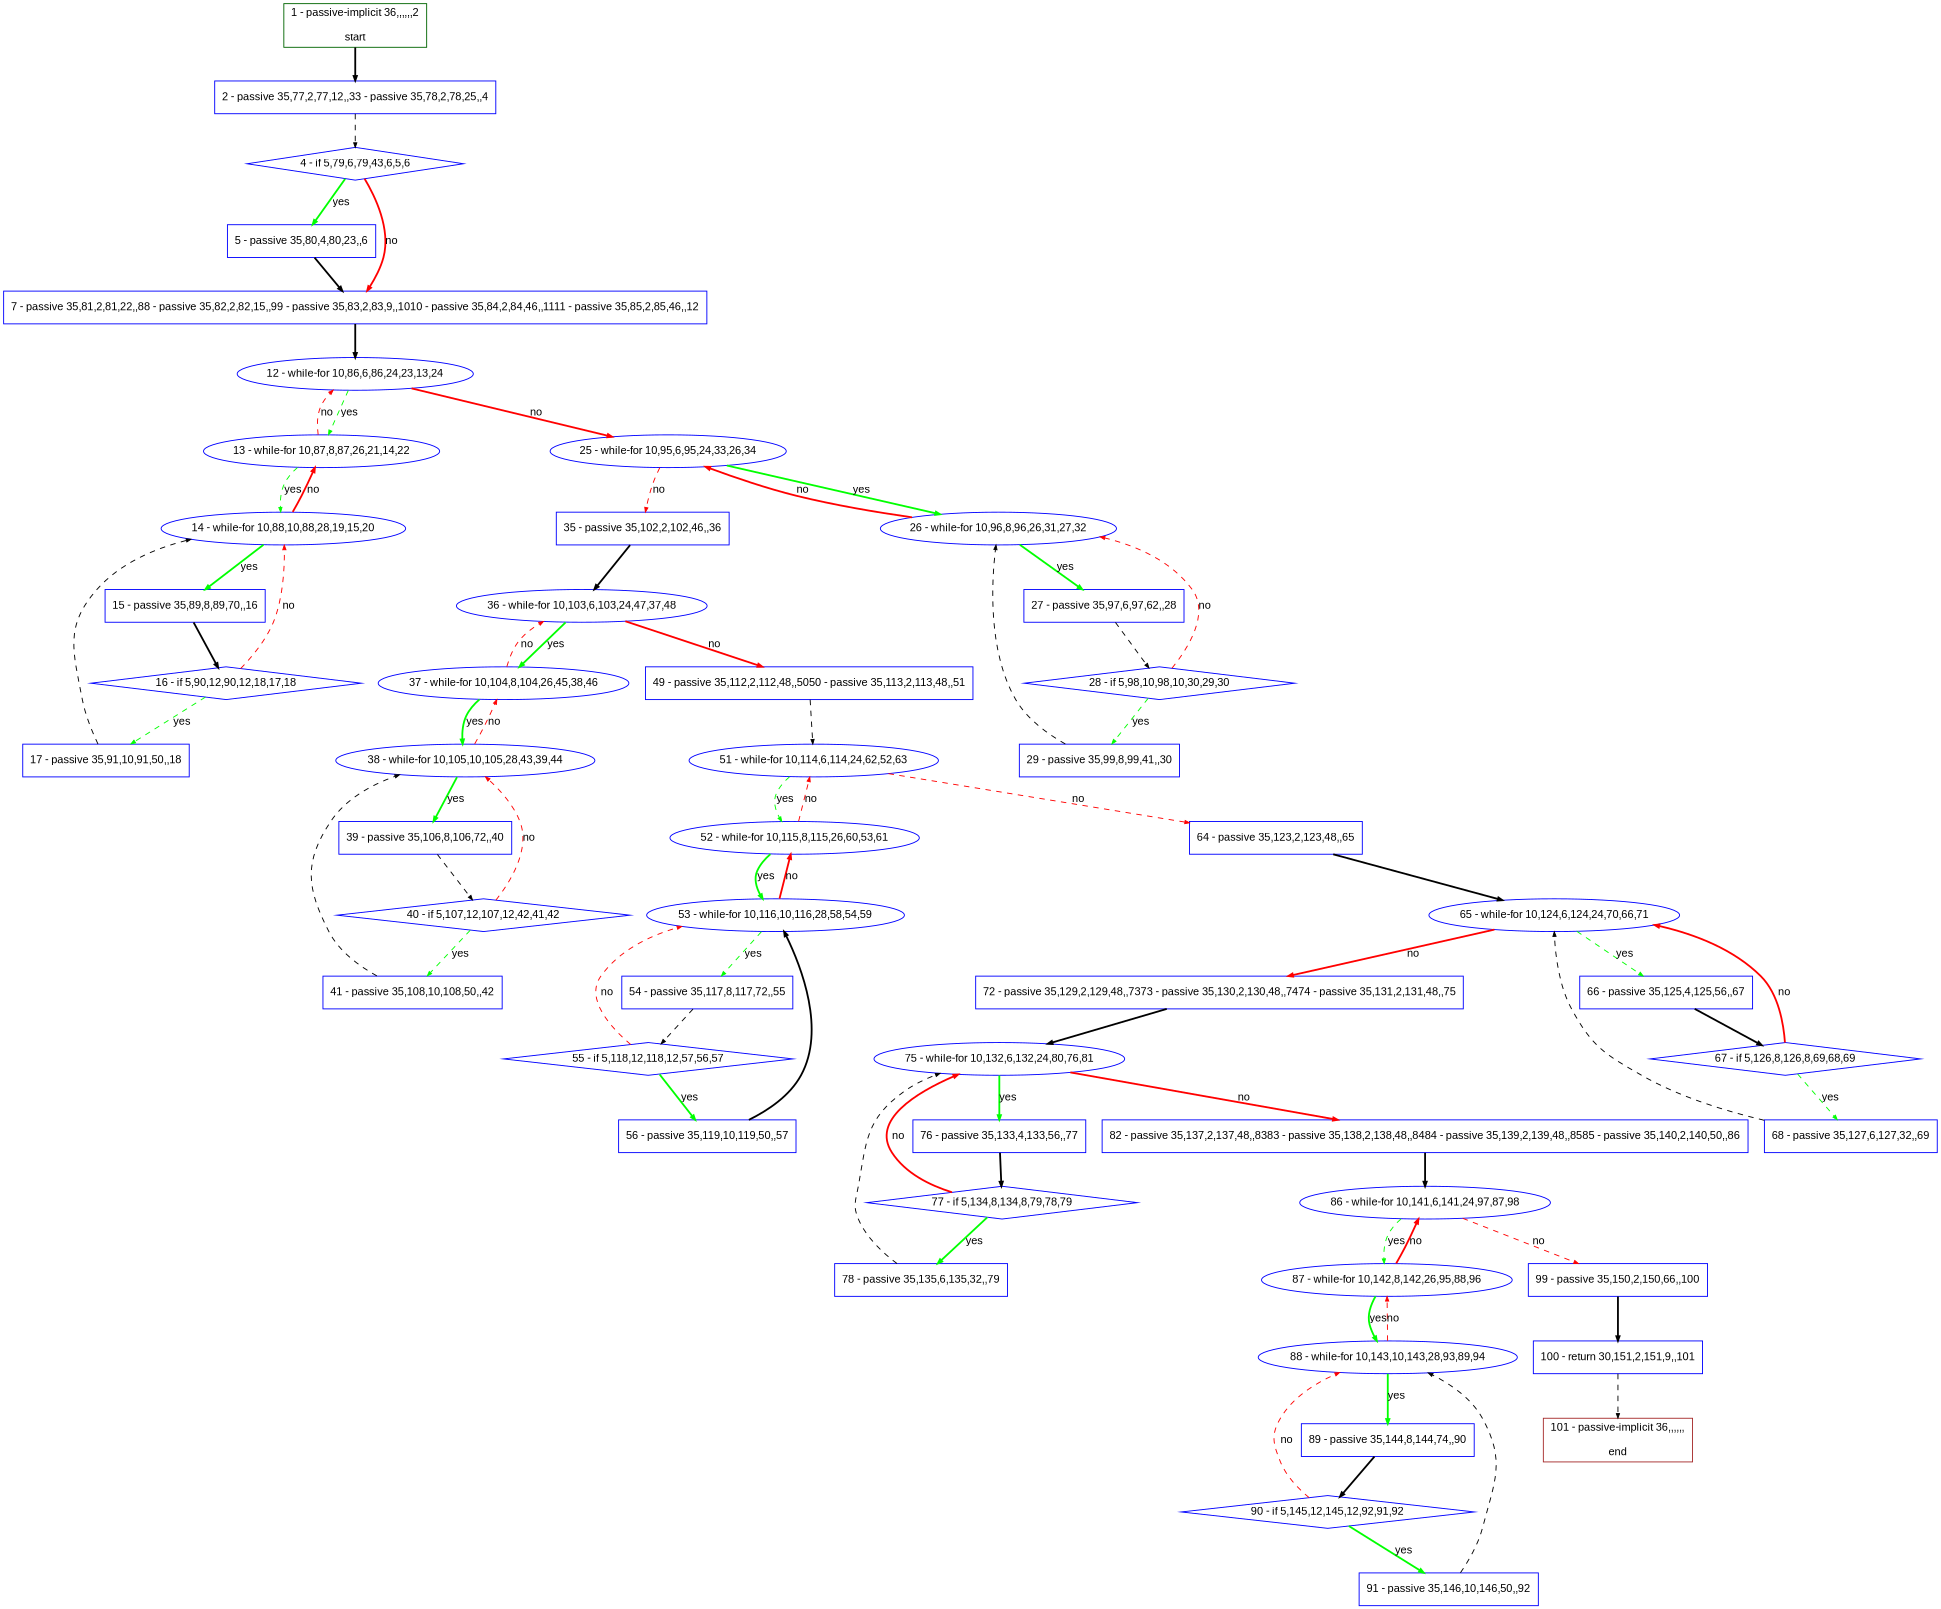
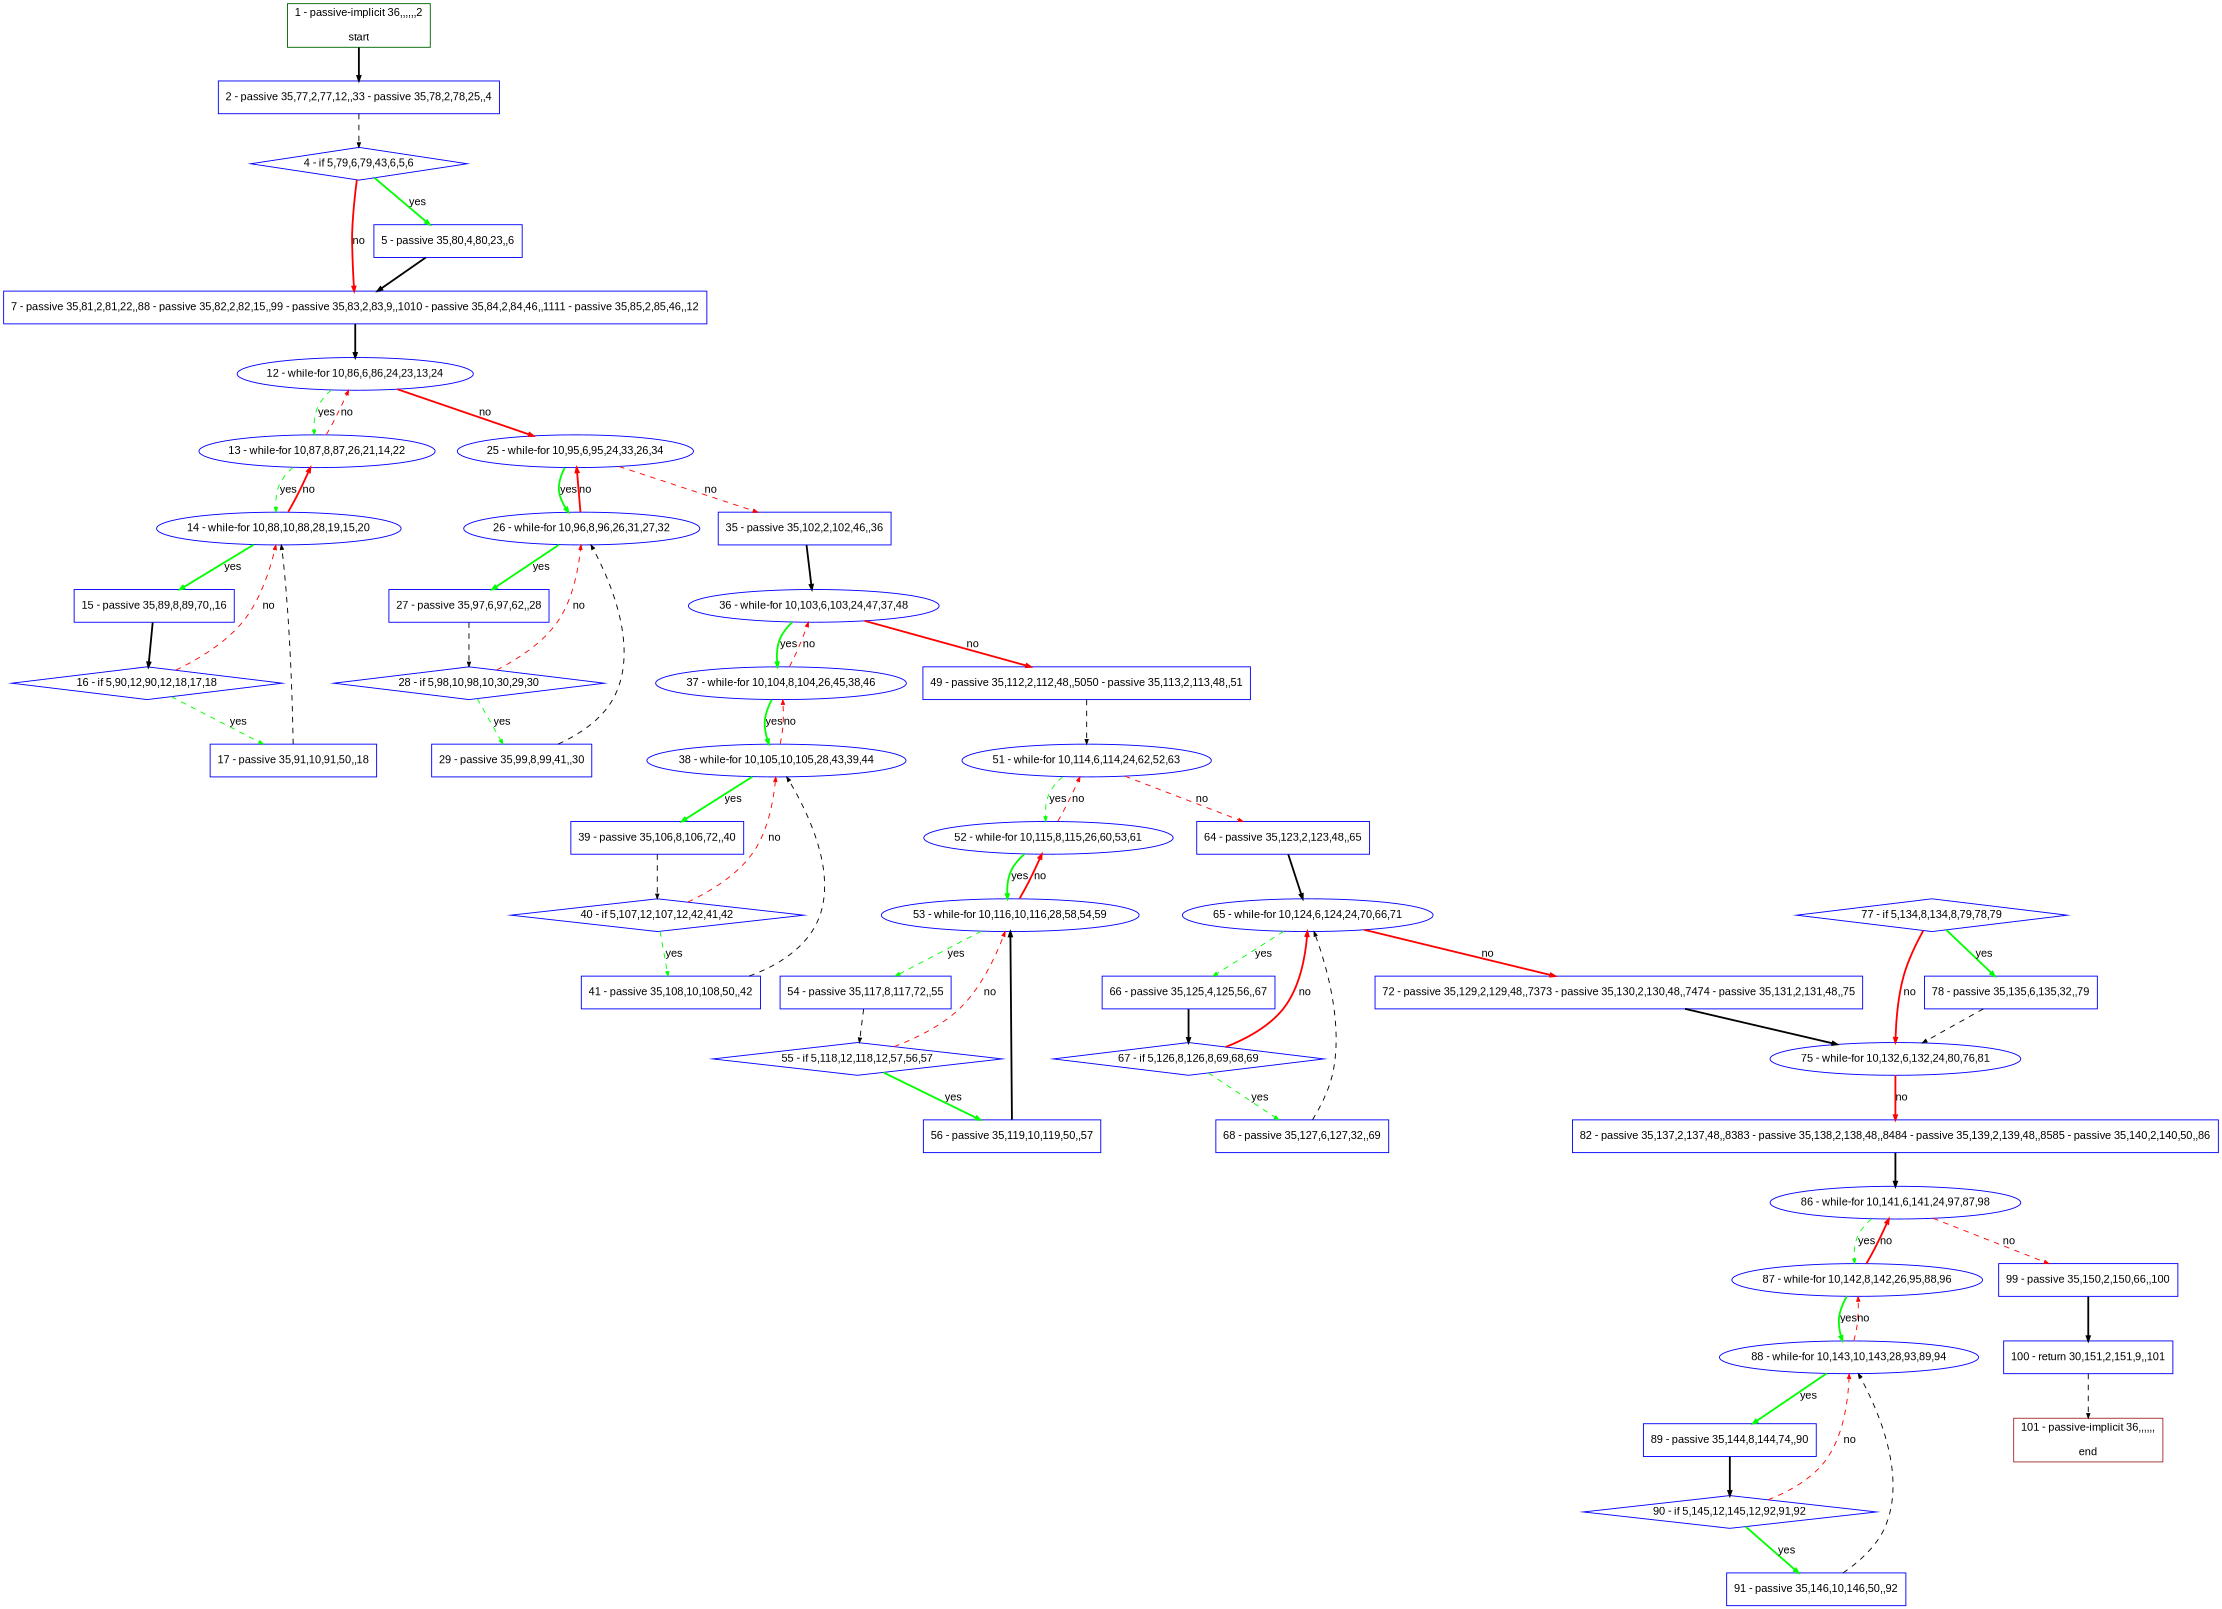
node "76 - passive 35,133,4,133,56,,77": removed
